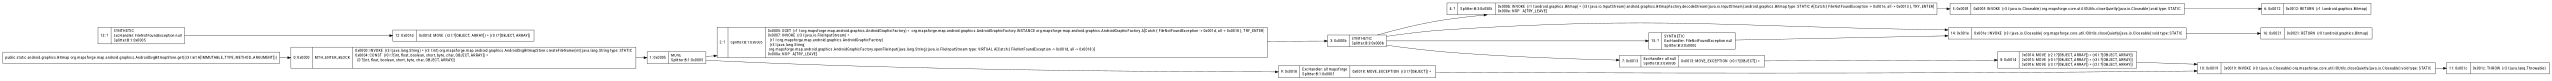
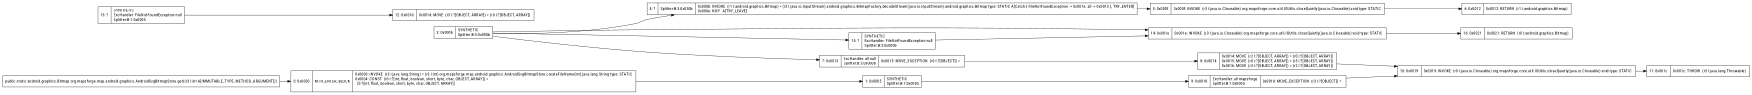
node "2: ?": removed
node "1: 0x0005": text "MOVE" -> "SYNTHETIC"
